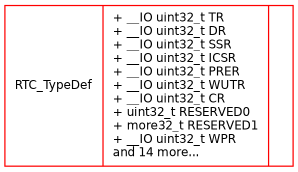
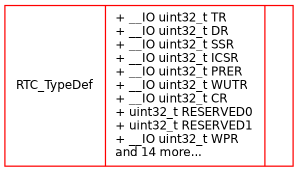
node "RTC_TypeDef": text "+ more32_t RESERVED1" -> "+ uint32_t RESERVED1"
